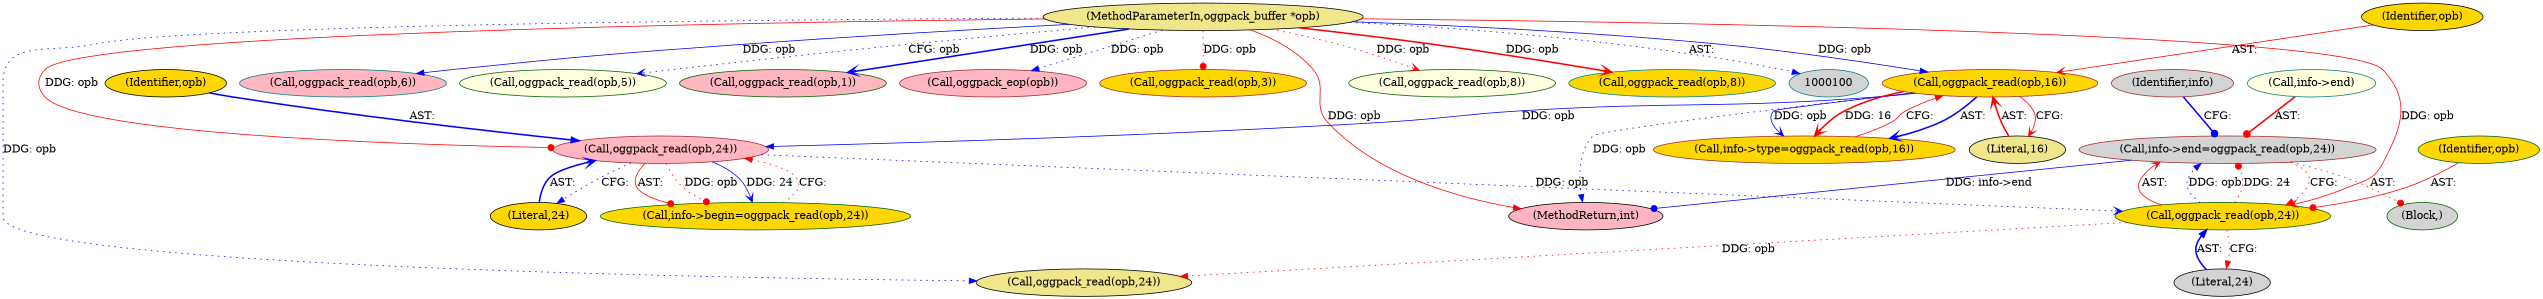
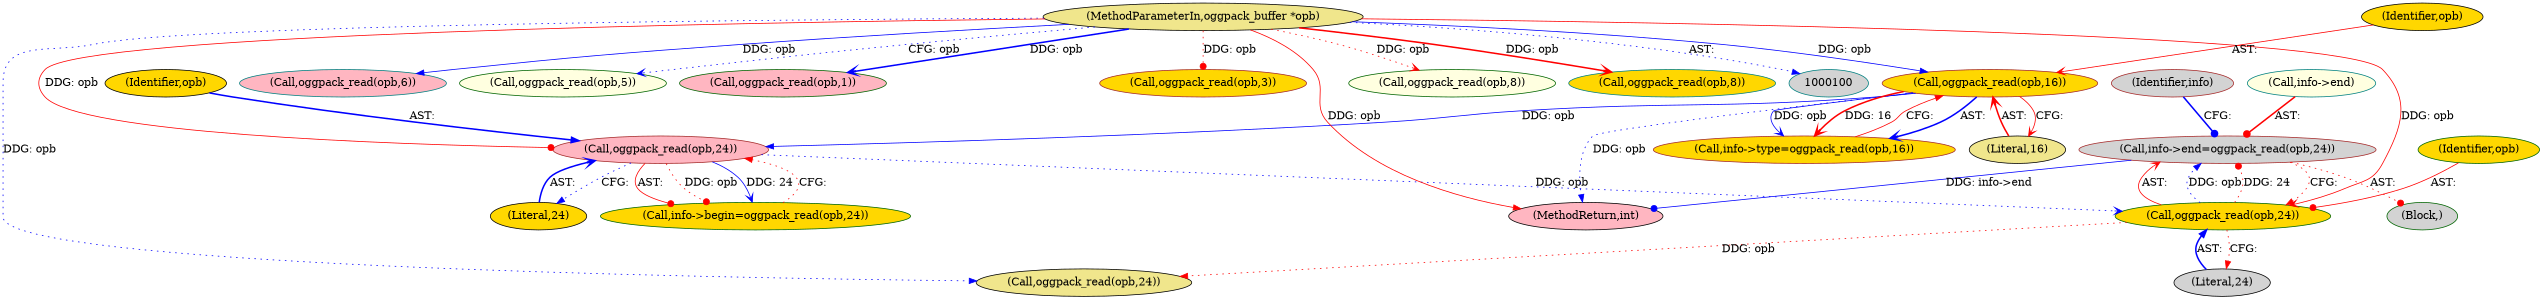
node "(Call,oggpack_eop(opb))": removed
